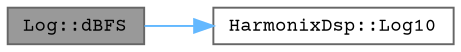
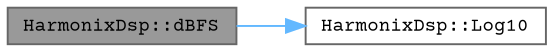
node "Log::dBFS": label "Log::dBFS" -> "HarmonixDsp::dBFS"
